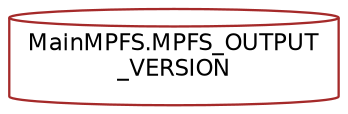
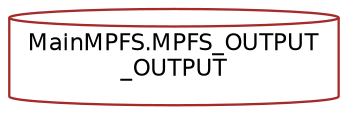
node "MainMPFS.MPFS_OUTPUT _VERSION": label "MainMPFS.MPFS_OUTPUT _VERSION" -> "MainMPFS.MPFS_OUTPUT _OUTPUT"
